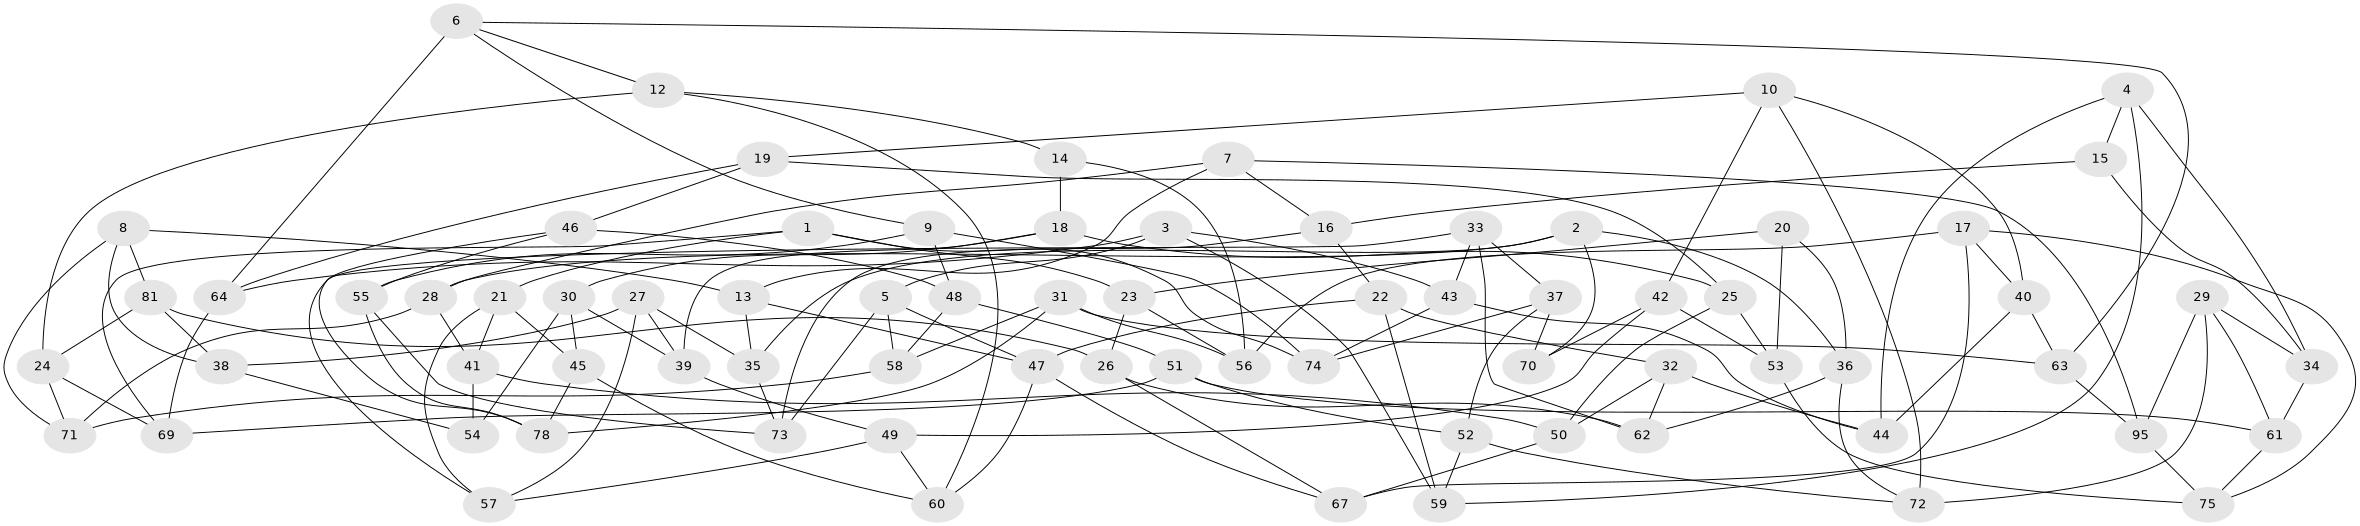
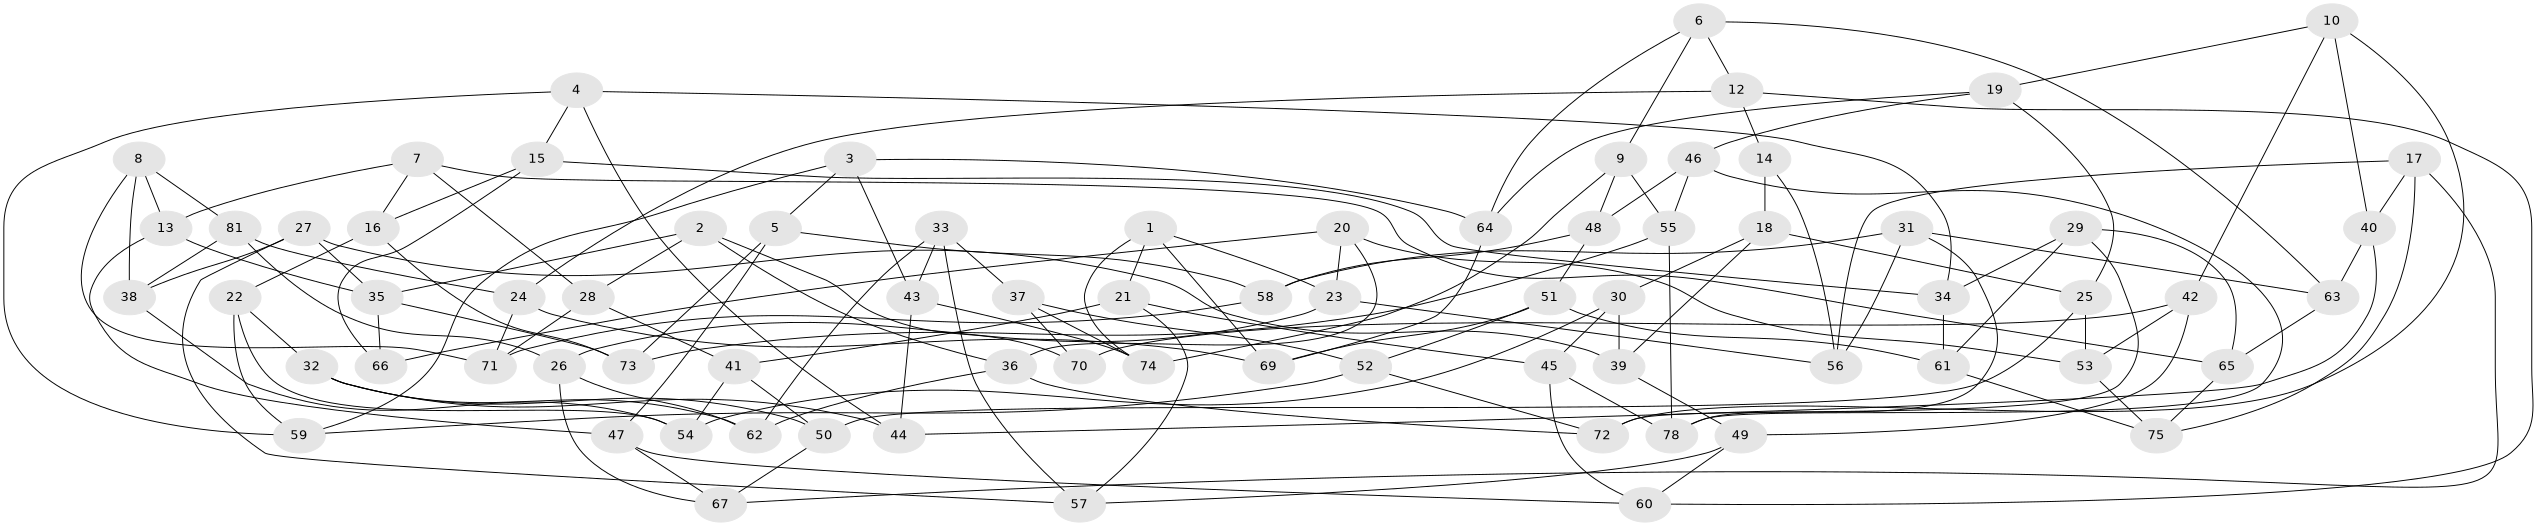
edge "22" -- "47": now "22" -- "54"
node "66": added
node "95": label "95" -> "65"
